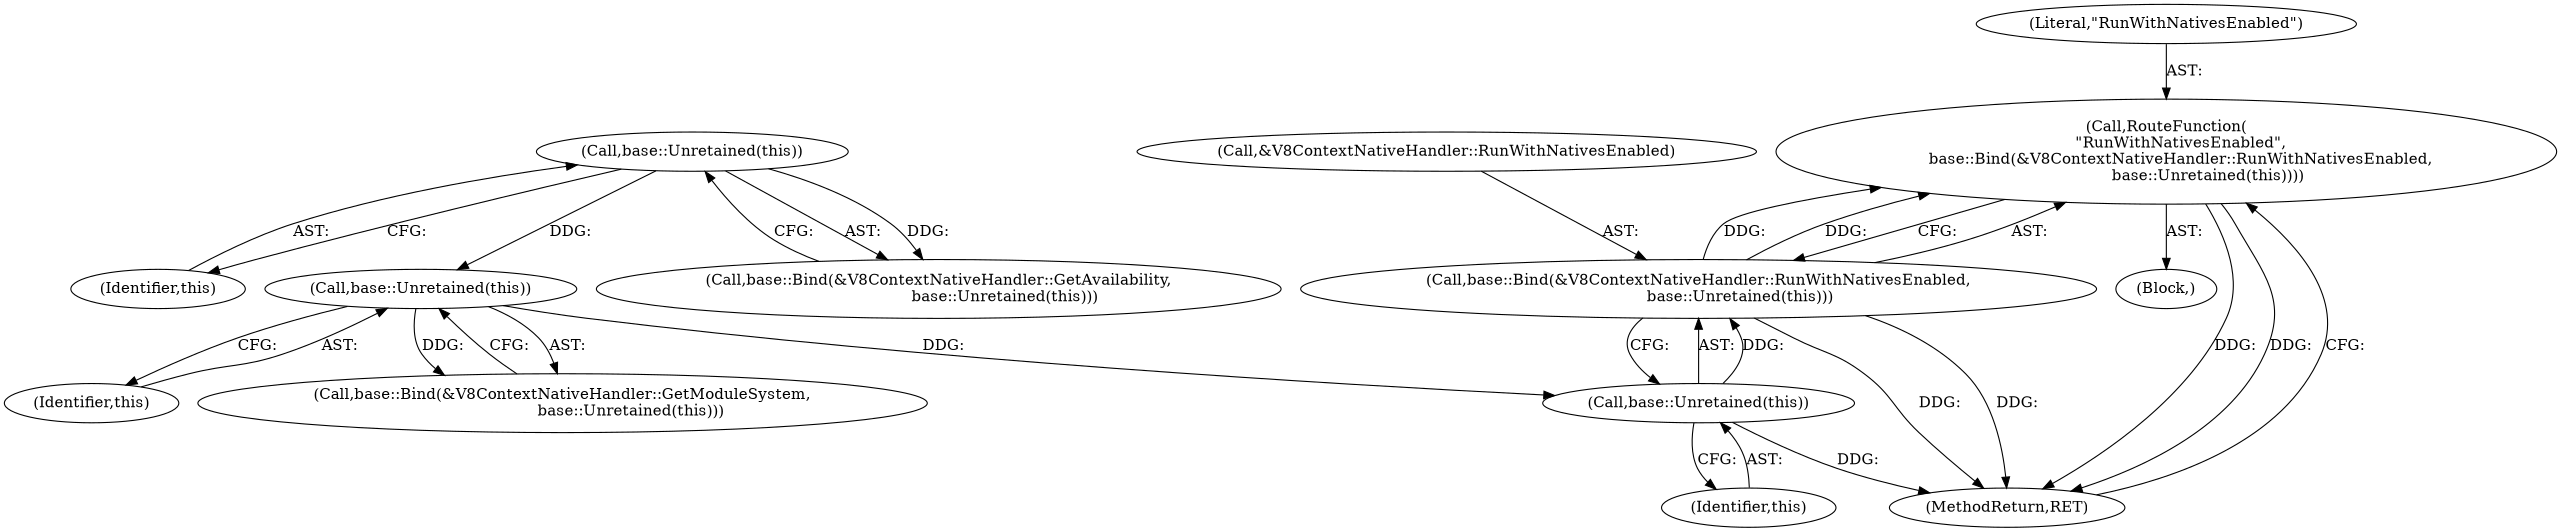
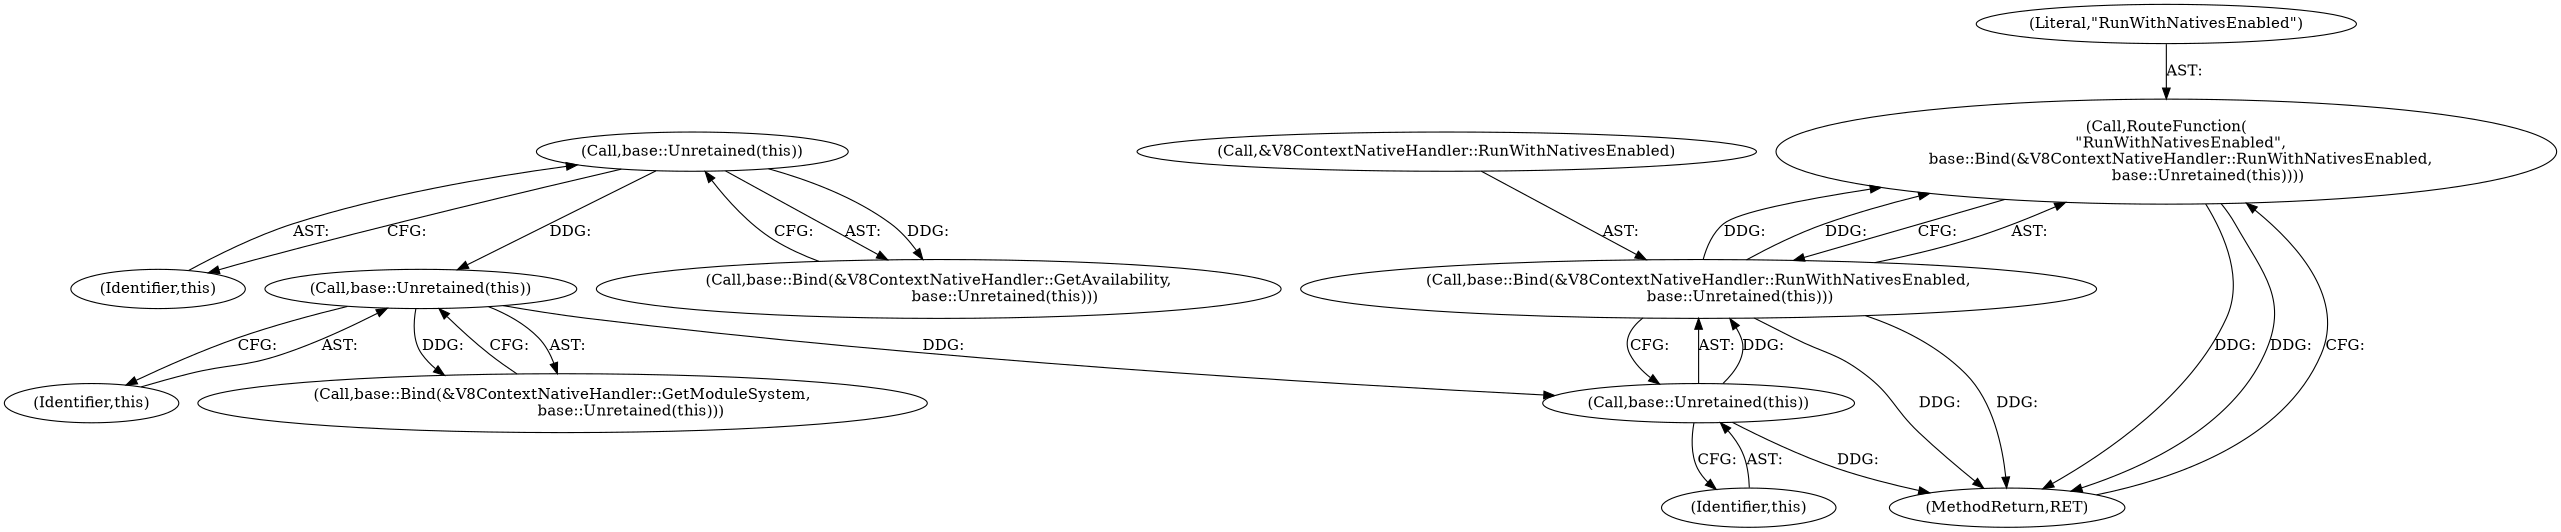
node "(Block,)": removed
